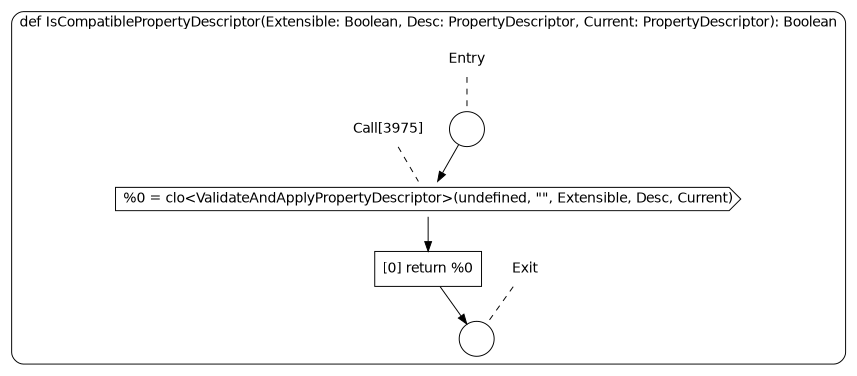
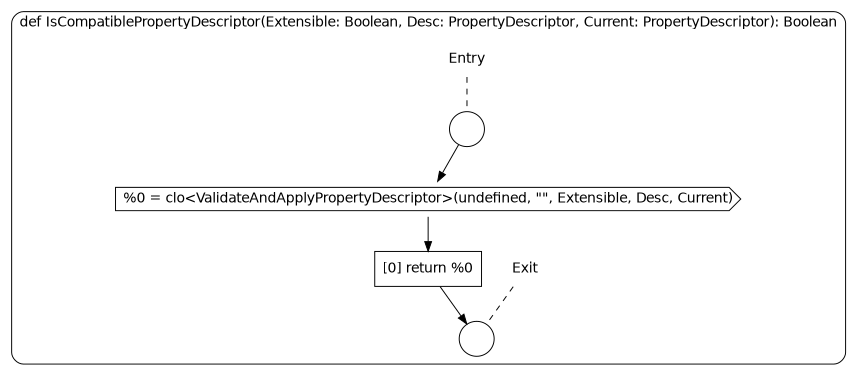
node "Call[3975]": removed
